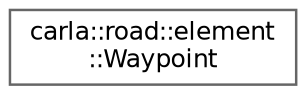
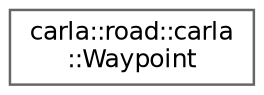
node "carla::road::element ::Waypoint": label "carla::road::element ::Waypoint" -> "carla::road::carla ::Waypoint"
